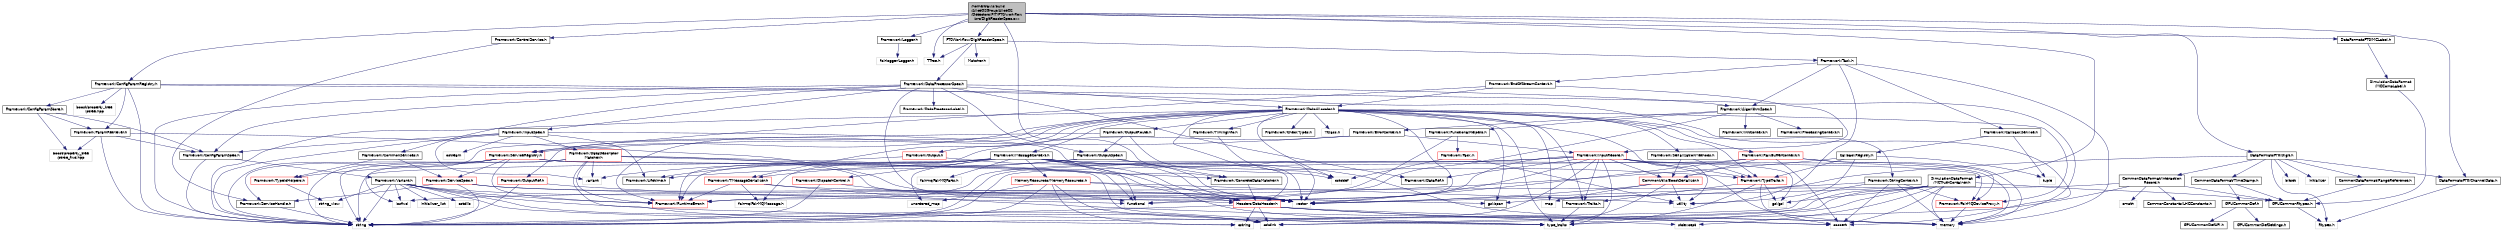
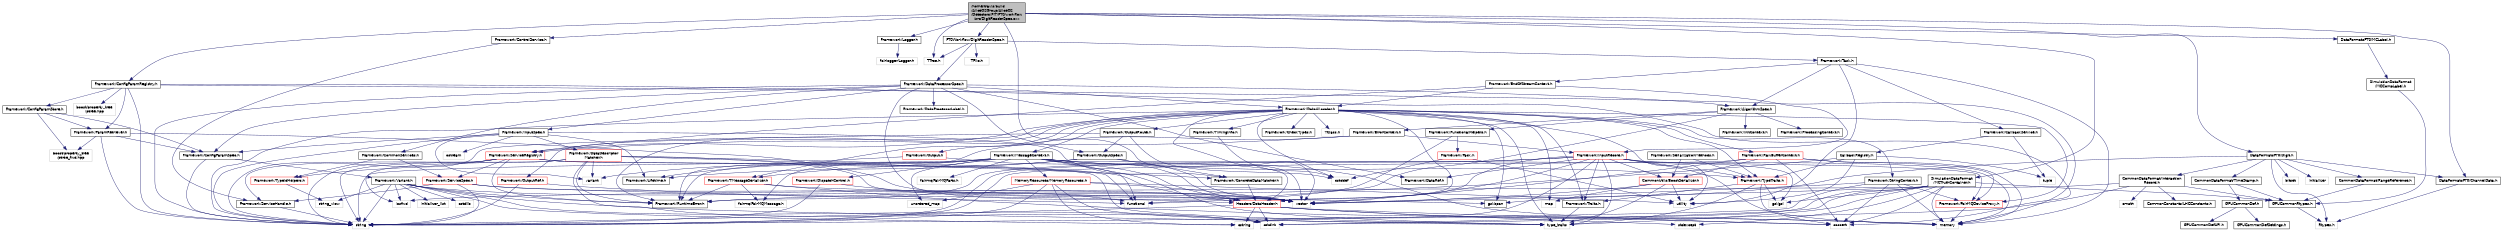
node "Matcher.h": label "Matcher.h" -> "TFile.h"
edge "Framework/DataAllocator.h" -> "Framework/SerializationMethods.h": removed
node "Framework/RuntimeError.h": color red -> black
